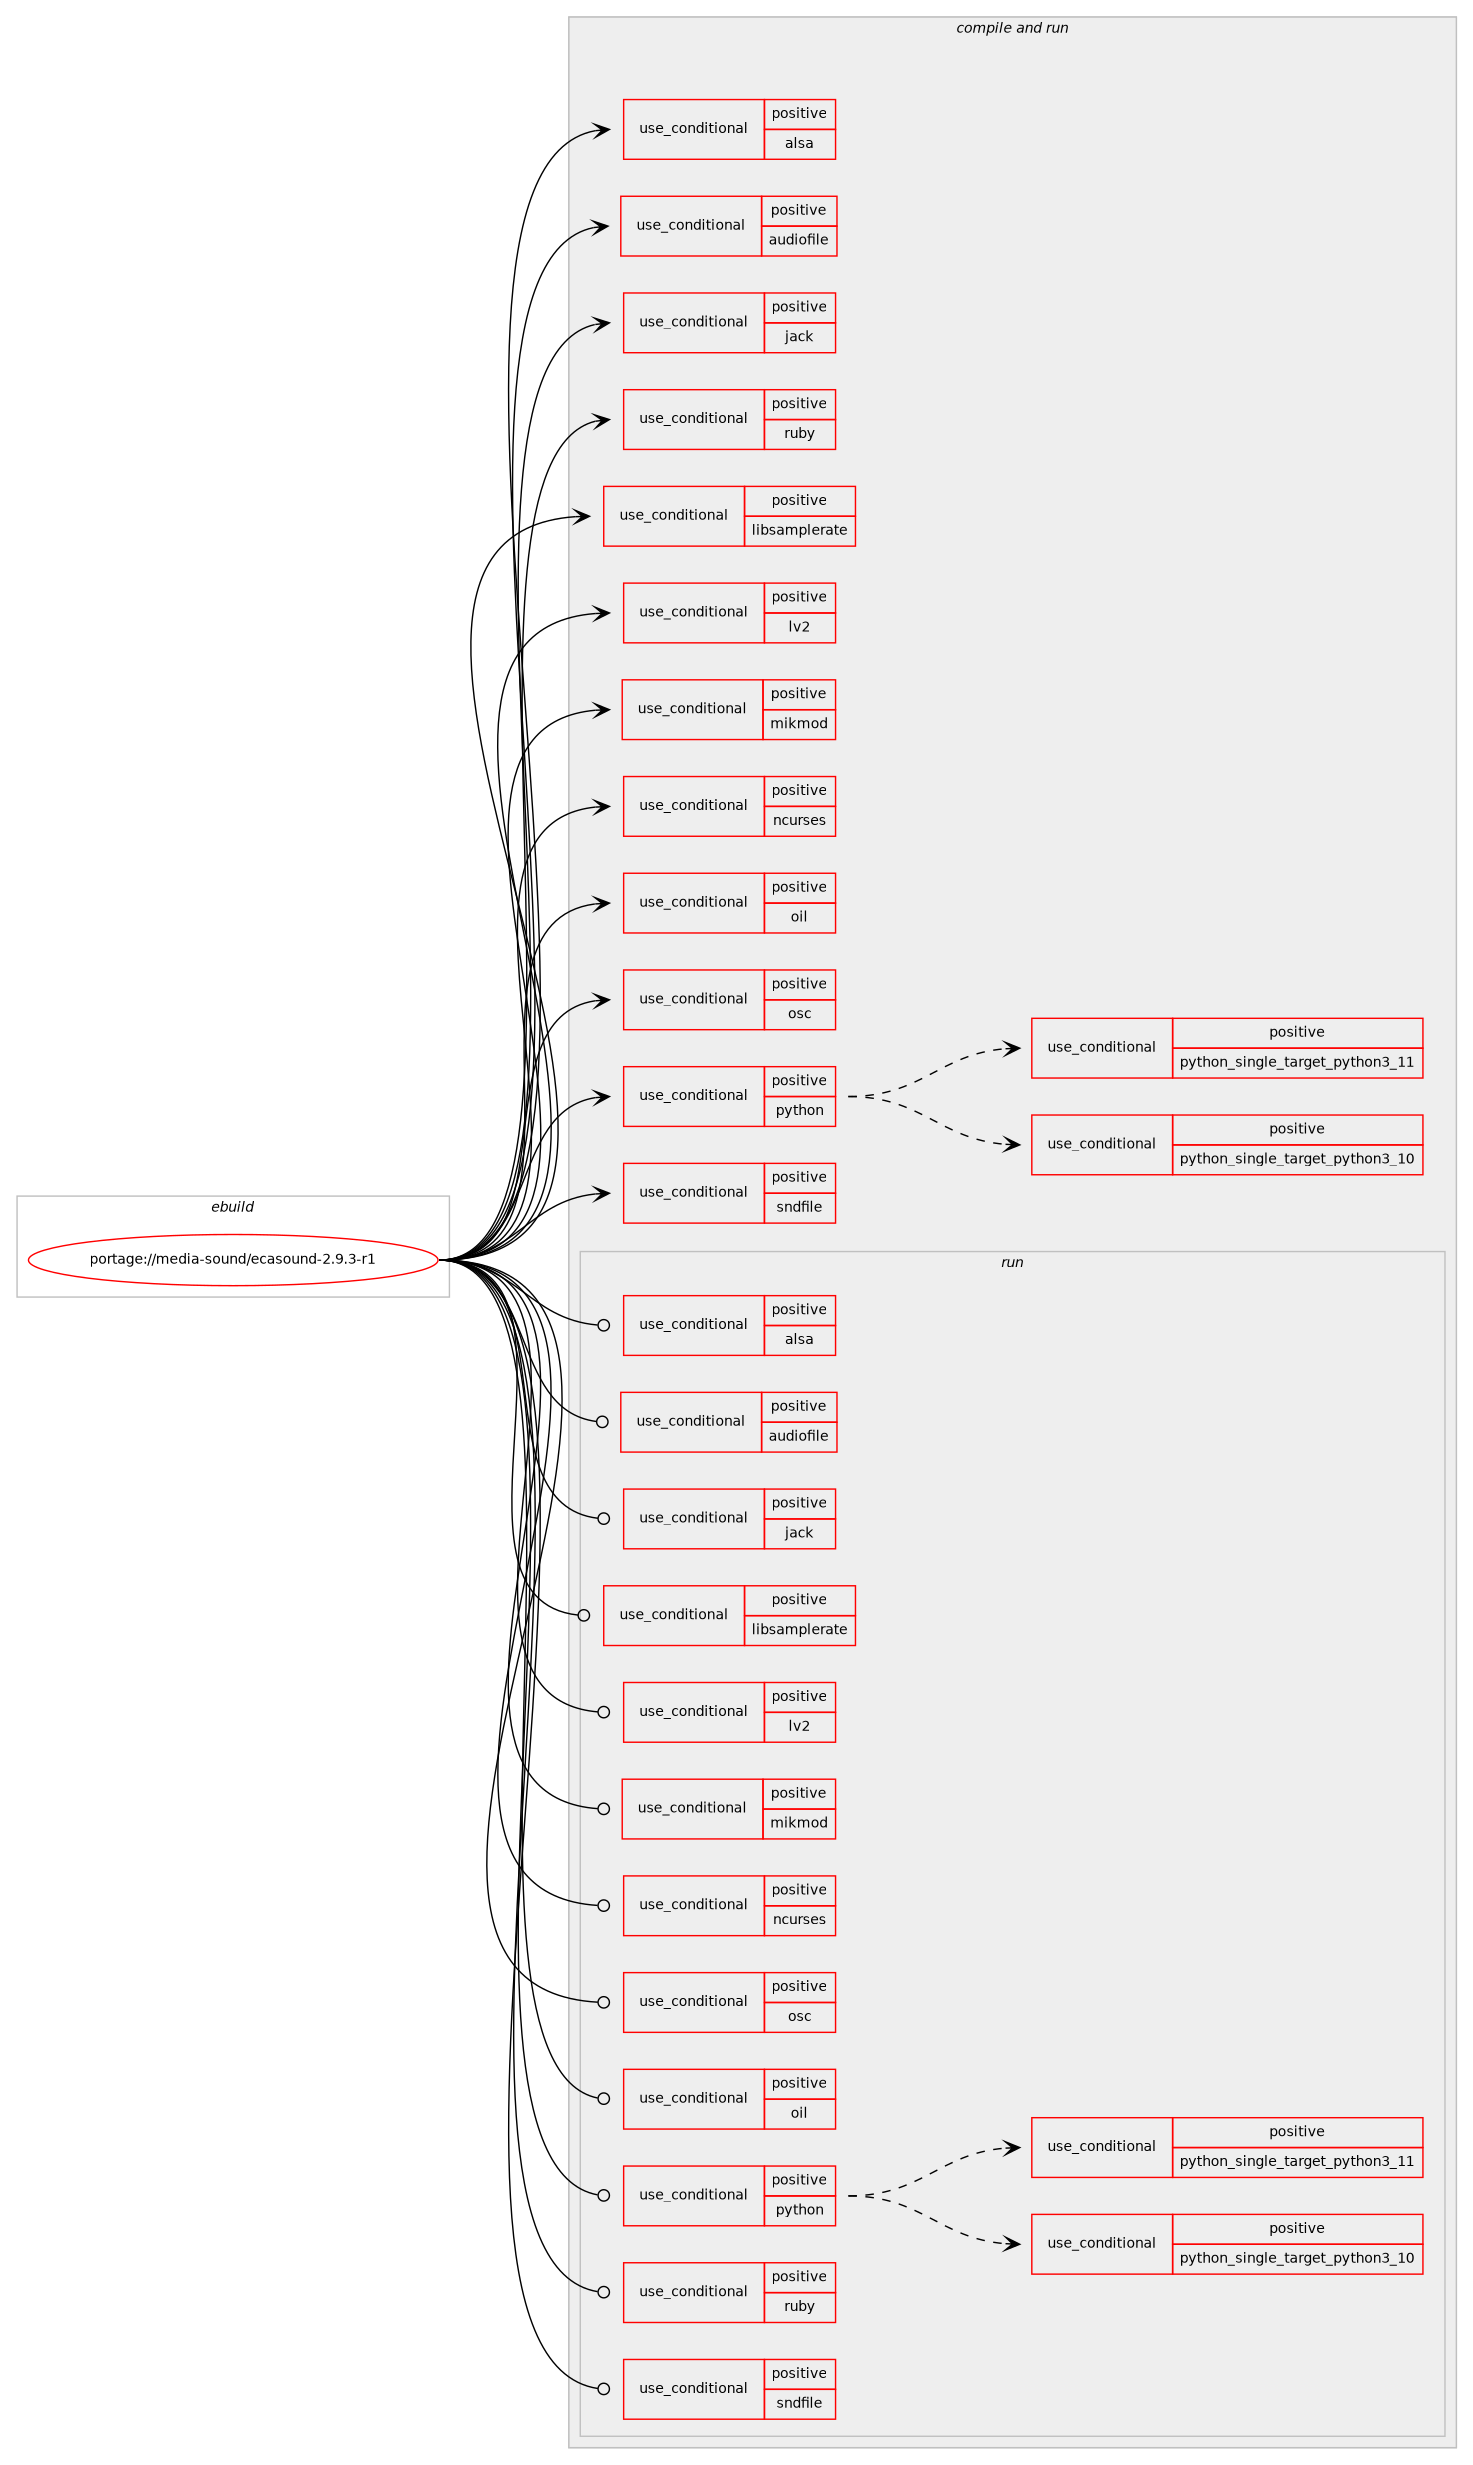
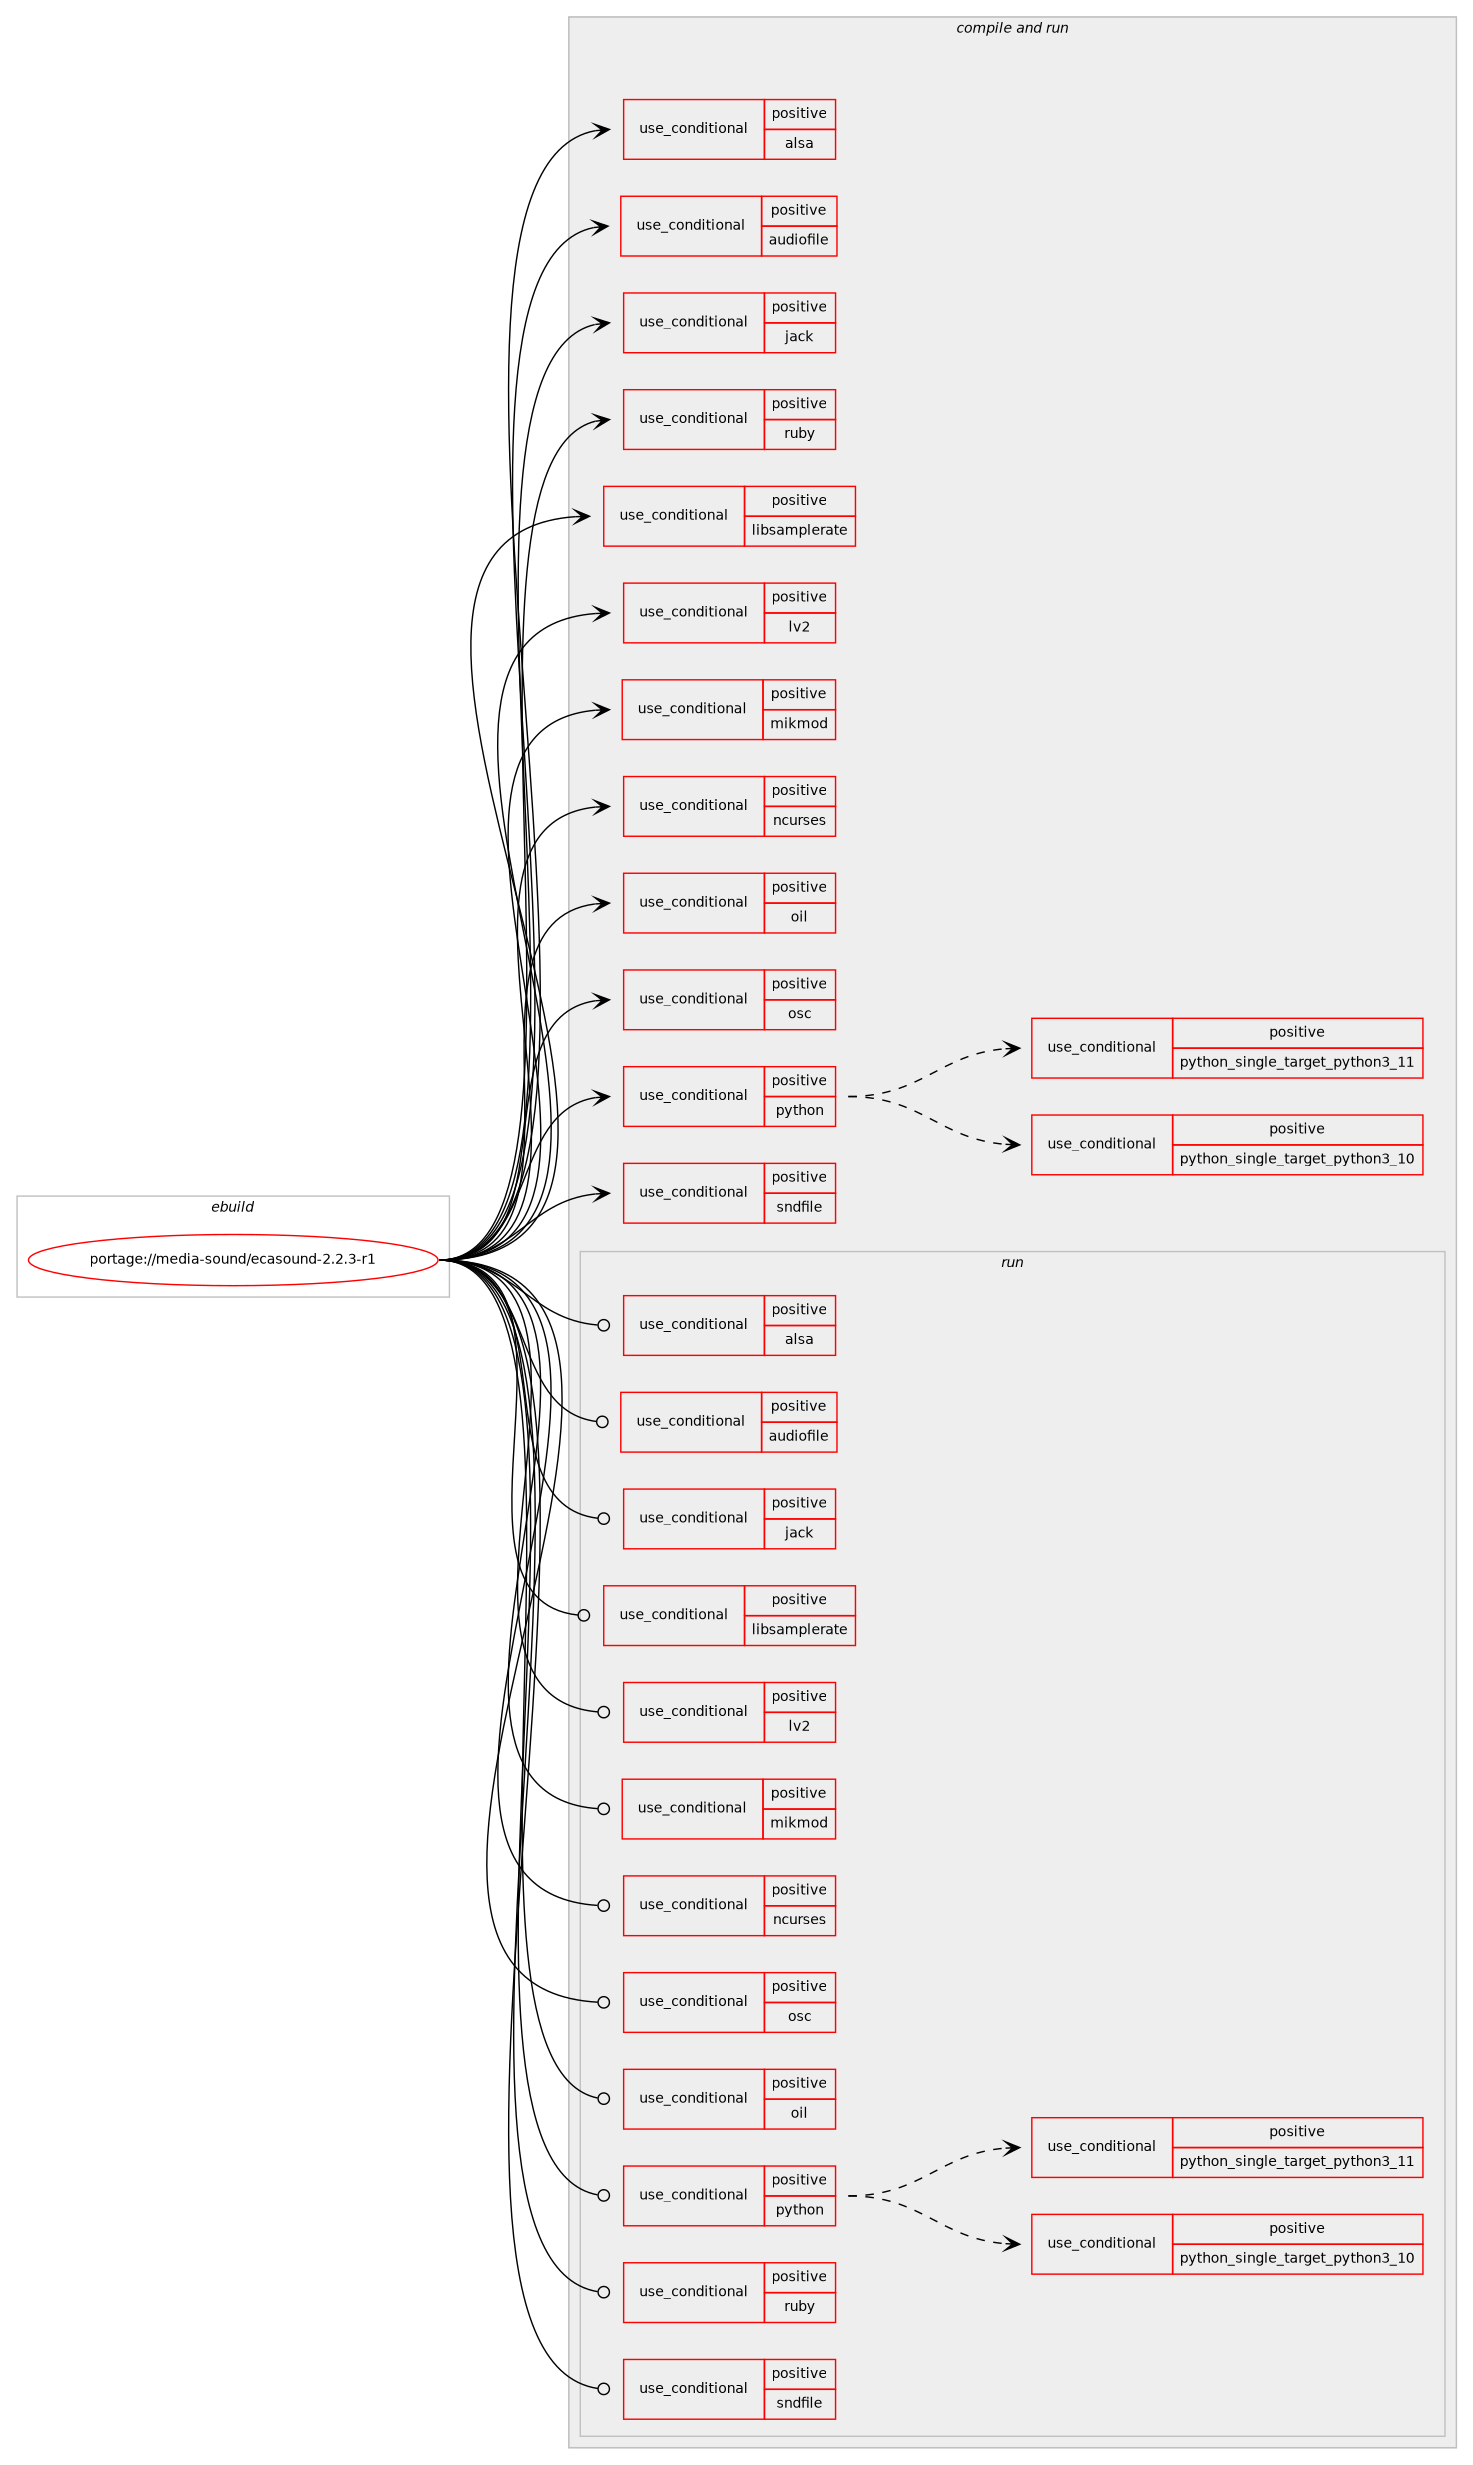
node "portage://media-sound/ecasound-2.9.3-r1": label "portage://media-sound/ecasound-2.9.3-r1" -> "portage://media-sound/ecasound-2.2.3-r1"
